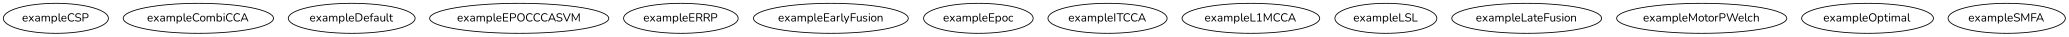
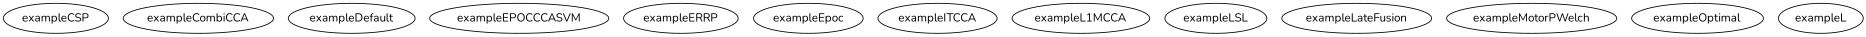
node "exampleEarlyFusion": removed
node "exampleSMFA": label "exampleSMFA" -> "exampleL"
